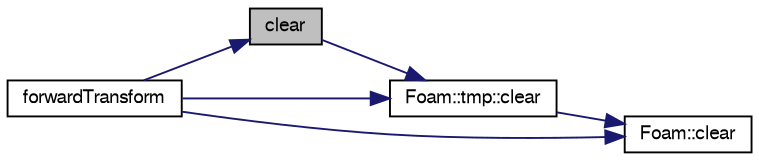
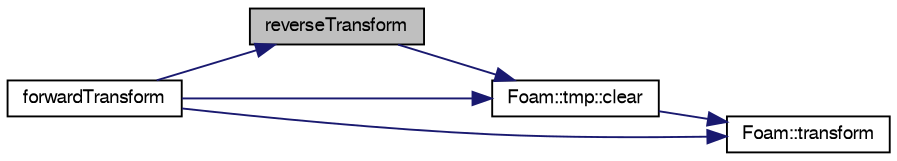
node "clear": label "clear" -> "reverseTransform"
node "Foam::clear": label "Foam::clear" -> "Foam::transform"
